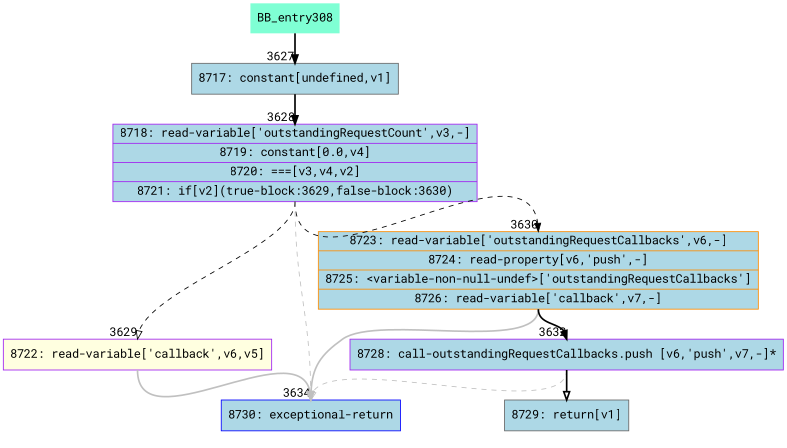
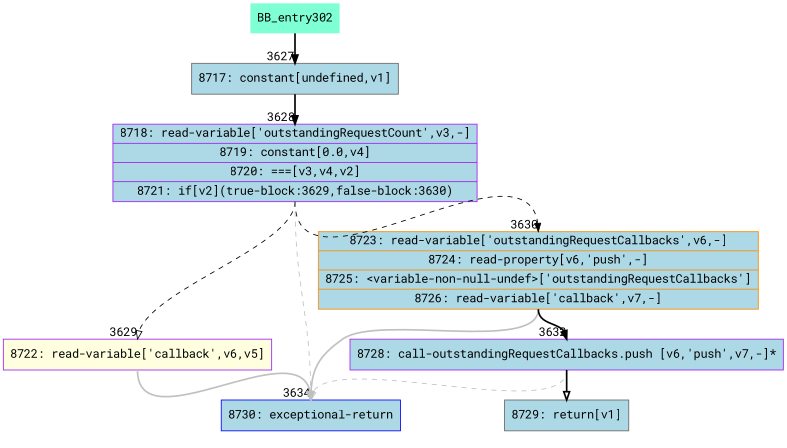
node "BB_entry308": label "BB_entry308" -> "BB_entry302"
